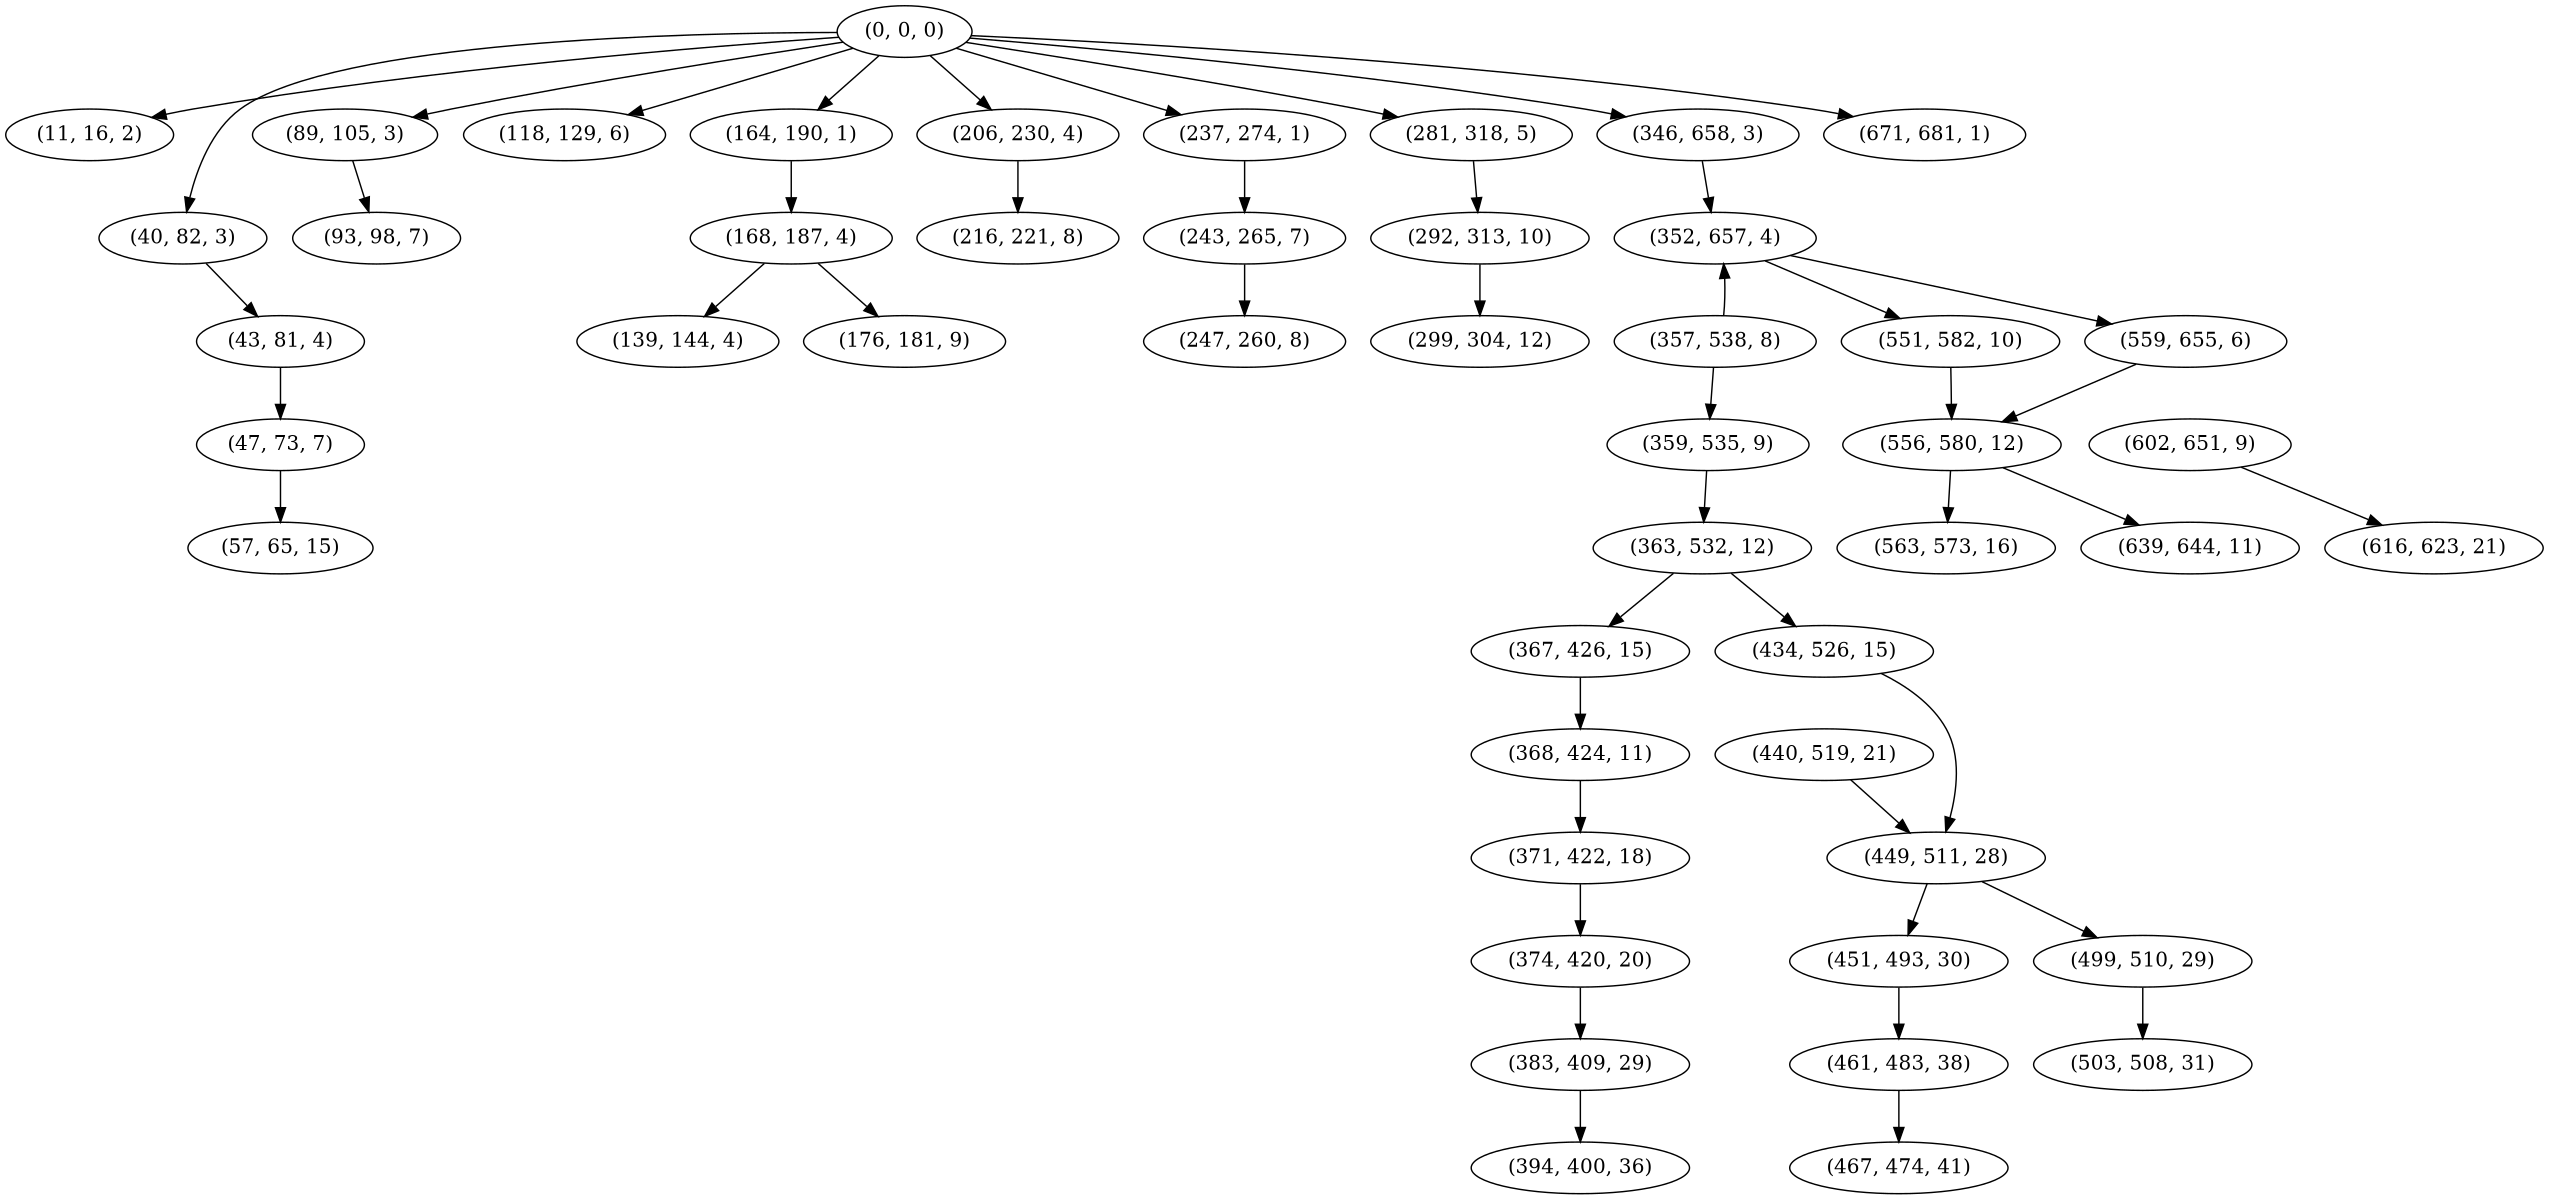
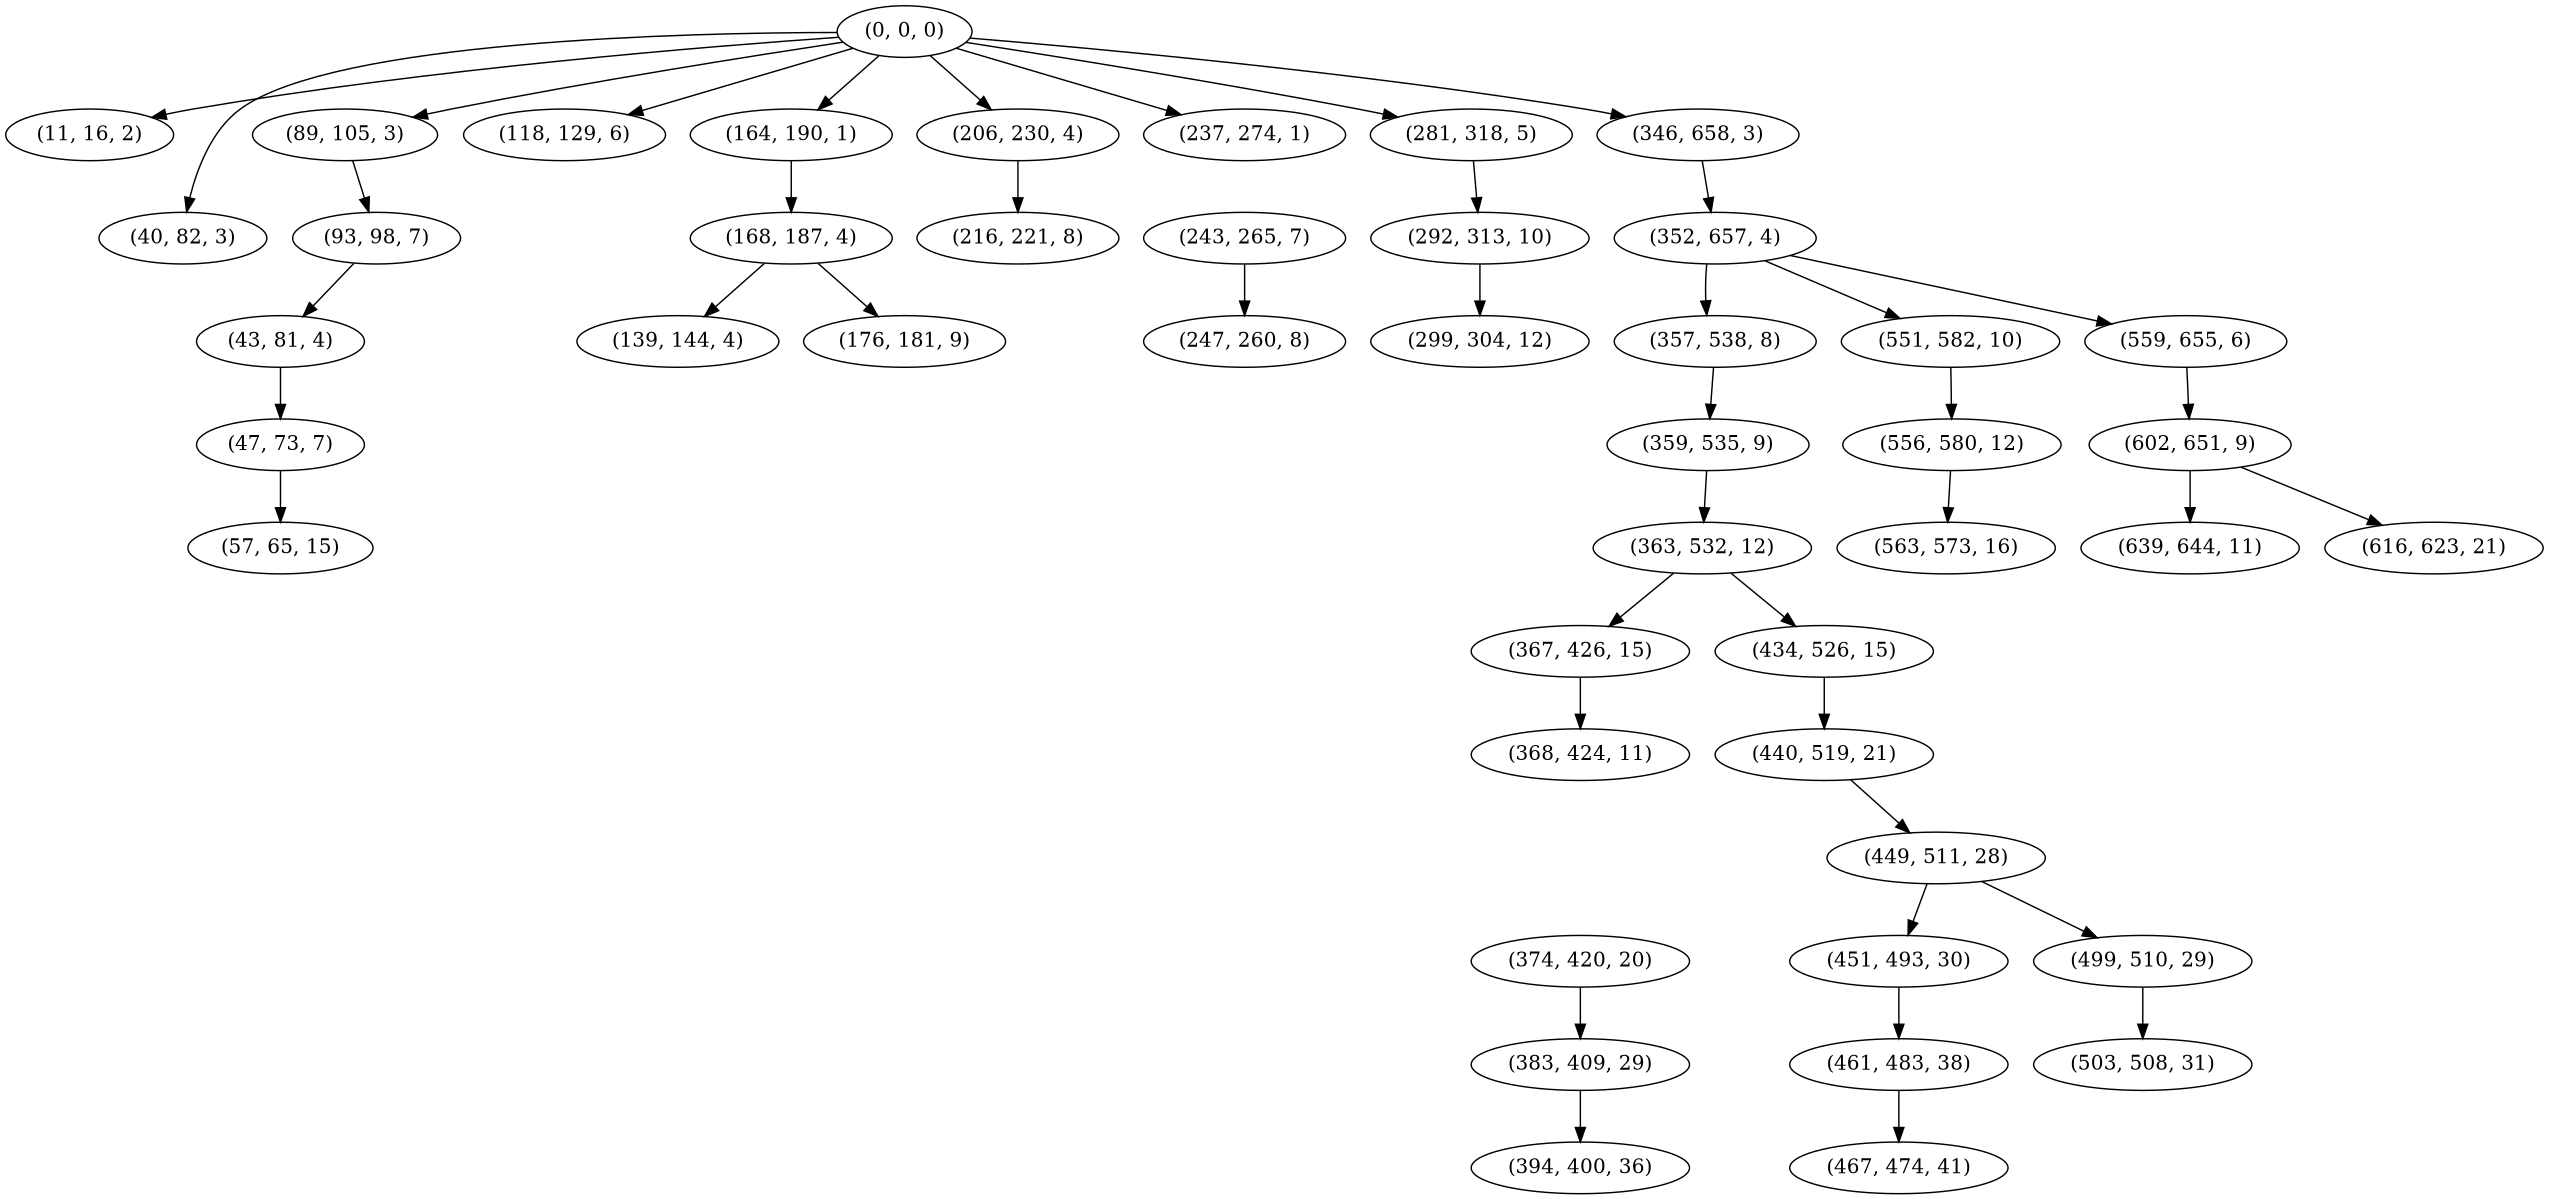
node "(671, 681, 1)": removed
edge "(237, 274, 1)" -> "(243, 265, 7)": removed
edge "(40, 82, 3)" -> "(43, 81, 4)": now "(93, 98, 7)" -> "(43, 81, 4)"
edge "(357, 538, 8)" -> "(352, 657, 4)": reversed
edge "(559, 655, 6)" -> "(556, 580, 12)": now "(559, 655, 6)" -> "(602, 651, 9)"
edge "(556, 580, 12)" -> "(639, 644, 11)": now "(602, 651, 9)" -> "(639, 644, 11)"
edge "(434, 526, 15)" -> "(449, 511, 28)": now "(434, 526, 15)" -> "(440, 519, 21)"
node "(371, 422, 18)": removed
